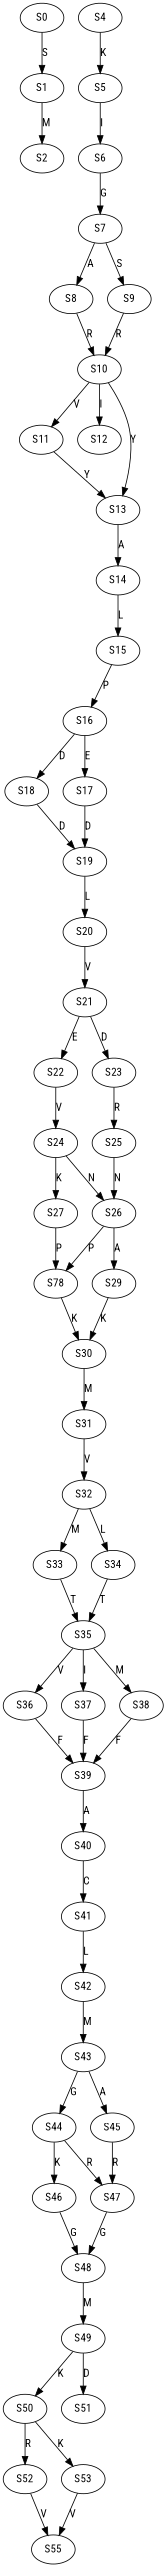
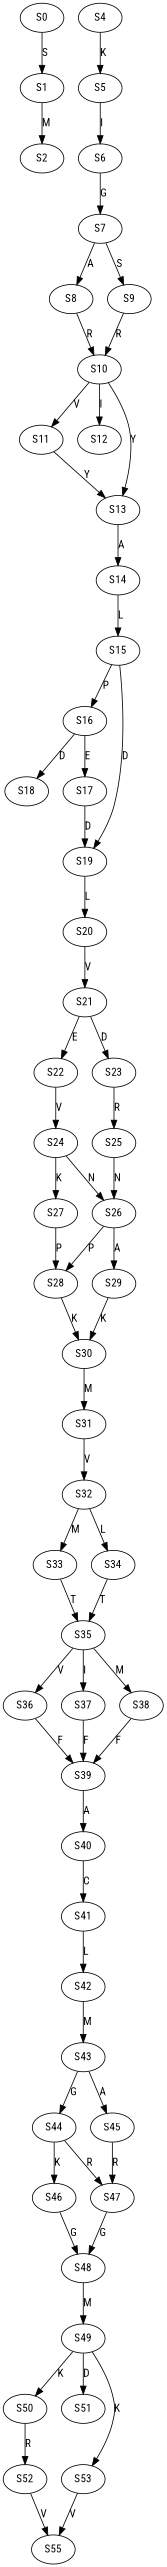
edge "S18" -> "S19": now "S15" -> "S19"
node "S78": label "S78" -> "S28"
edge "S50" -> "S53": now "S49" -> "S53"
